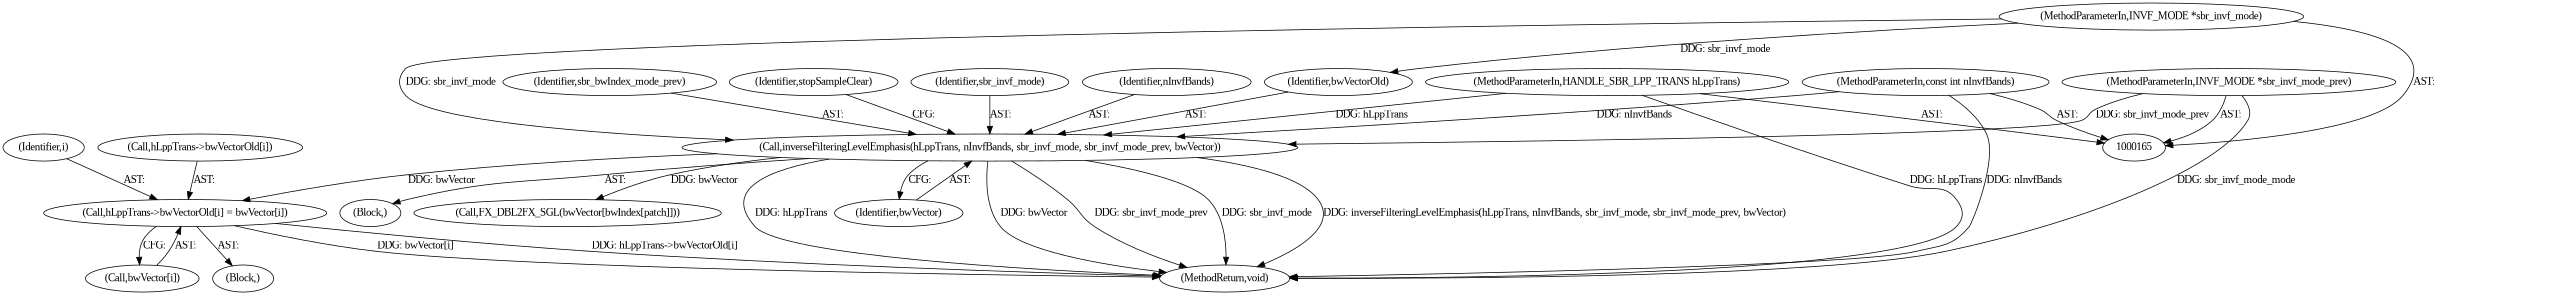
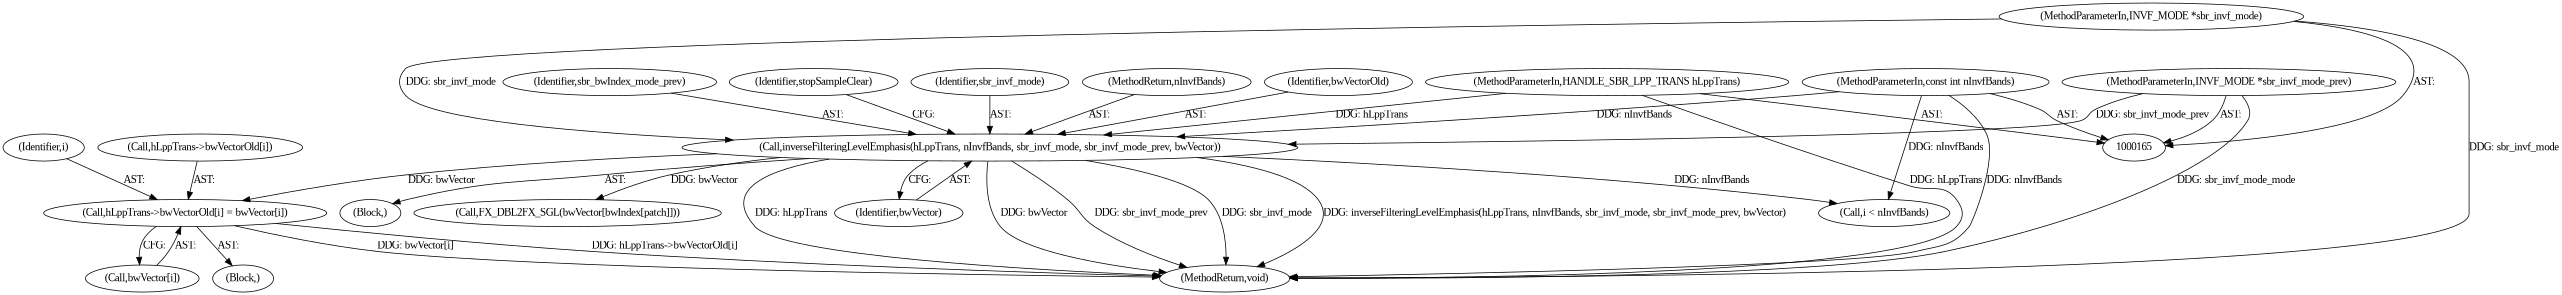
edge "(MethodParameterIn,INVF_MODE *sbr_invf_mode)" -> "(Identifier,bwVectorOld)": now "(MethodParameterIn,INVF_MODE *sbr_invf_mode)" -> "(MethodReturn,void)"
node "(Identifier,nInvfBands)": label "(Identifier,nInvfBands)" -> "(MethodReturn,nInvfBands)"
node "(Call,i < nInvfBands)": added
